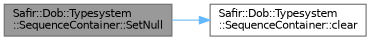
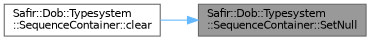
edge "Safir::Dob::Typesystem ::SequenceContainer::SetNull" -> "Safir::Dob::Typesystem ::SequenceContainer::clear": reversed
